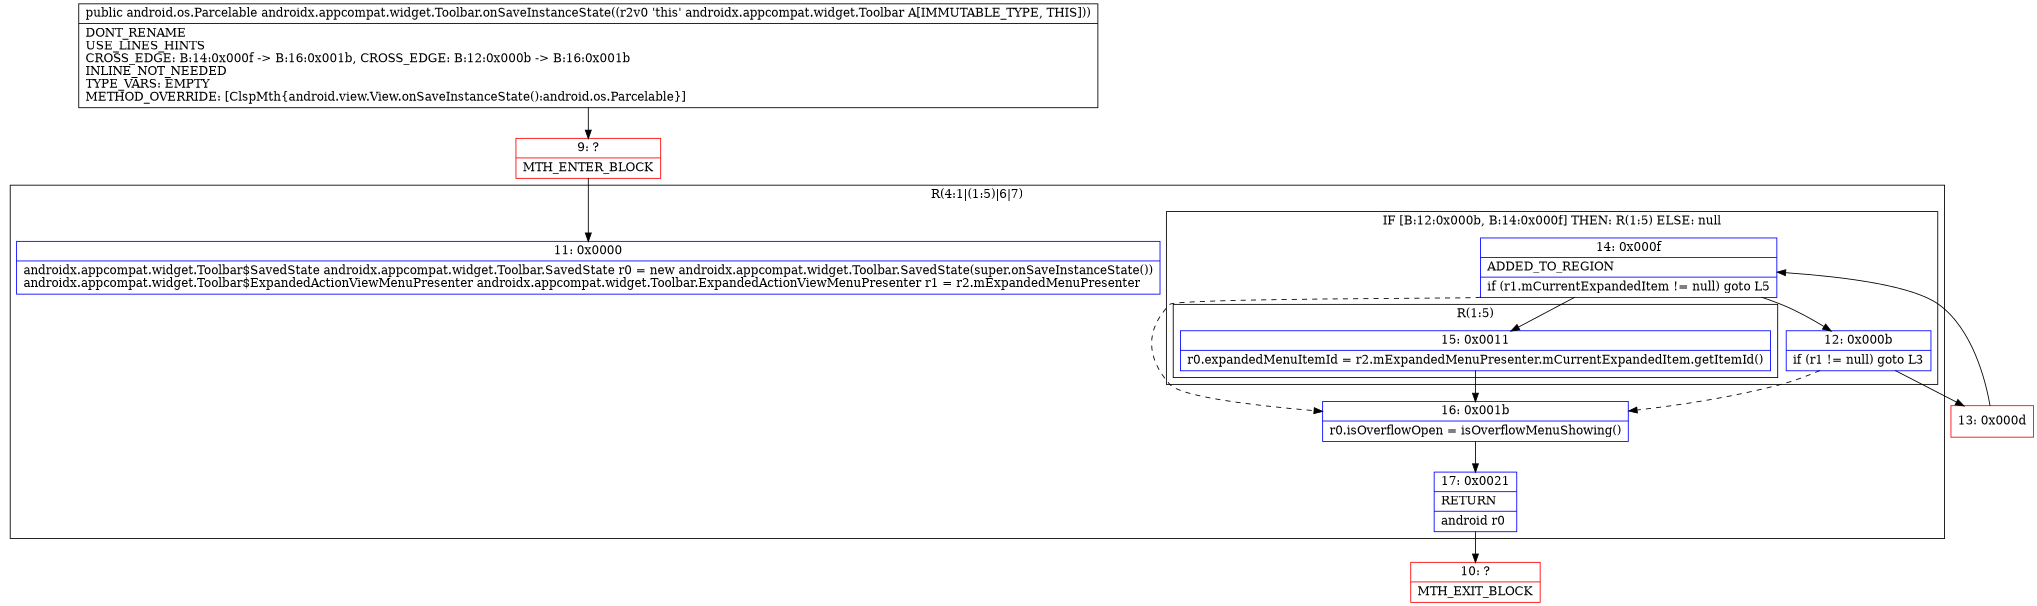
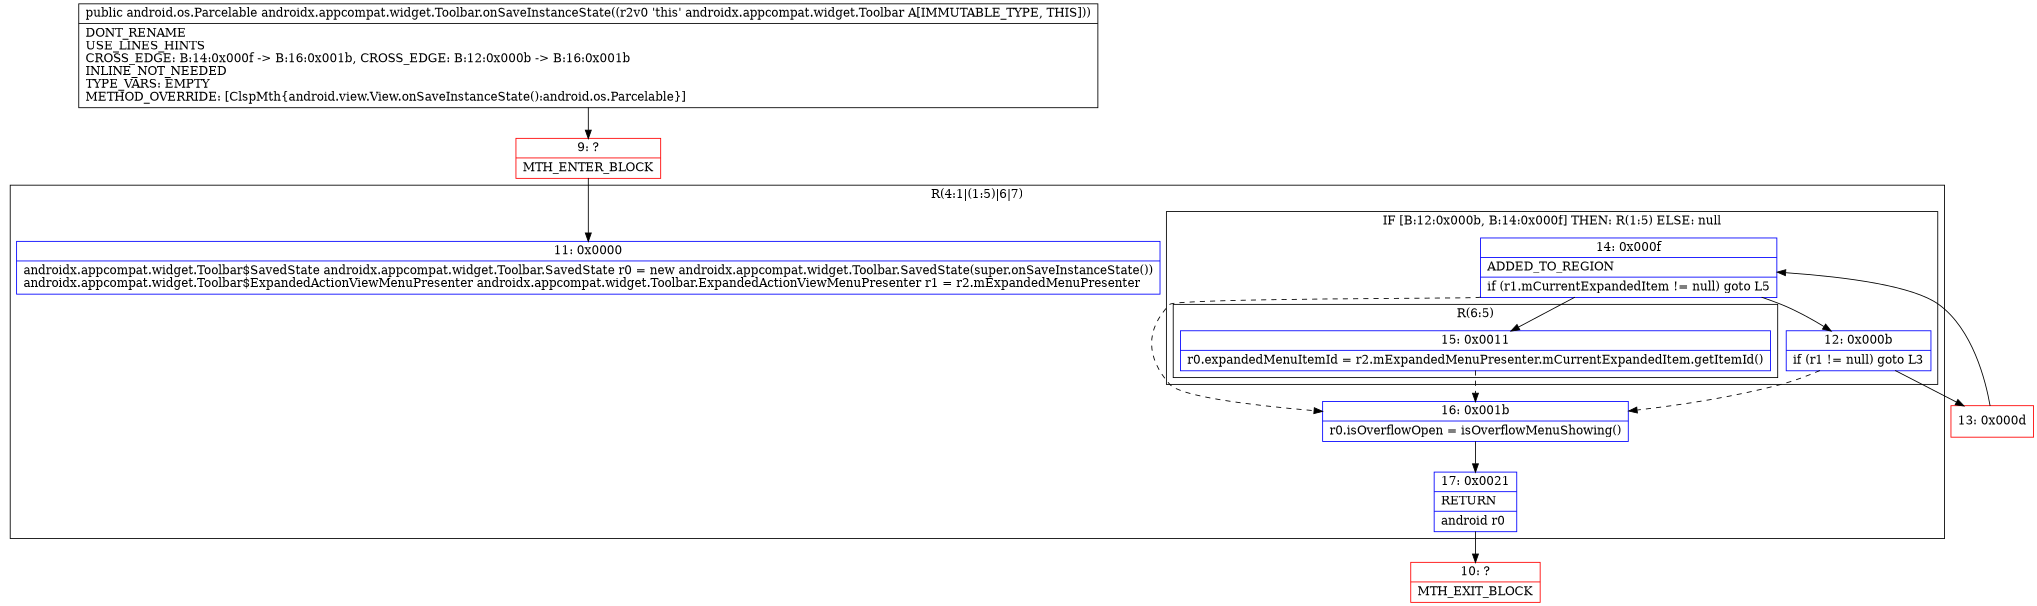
cluster "R(1:5)": label "R(1:5)" -> "R(6:5)"
edge "15: 0x0011" -> "16: 0x001b": style solid -> dashed
